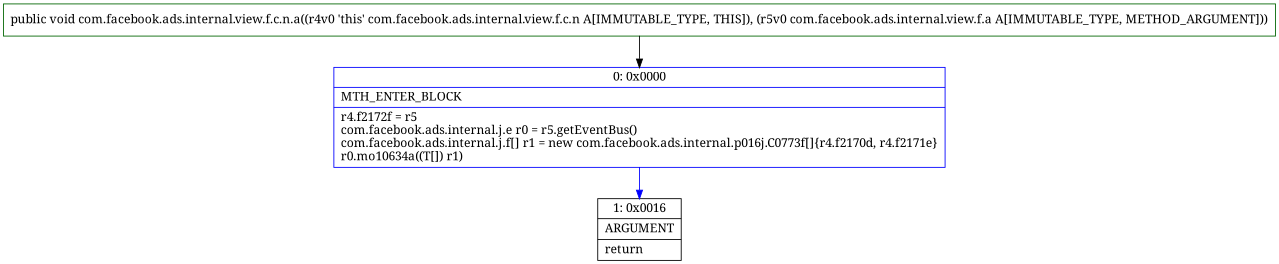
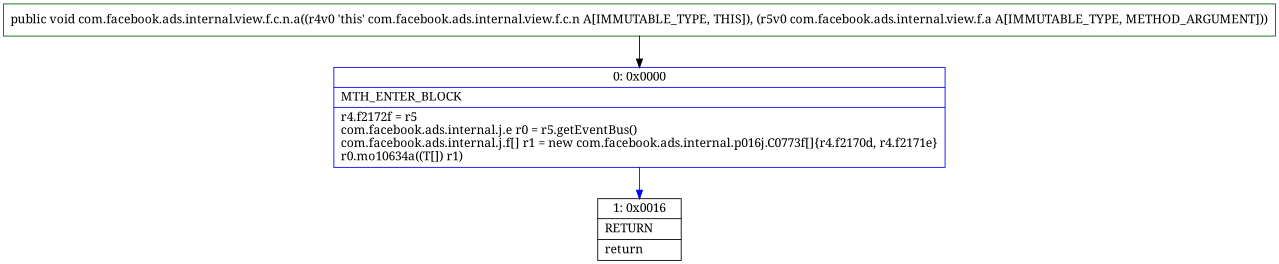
node "1: 0x0016": text "ARGUMENT" -> "RETURN"
